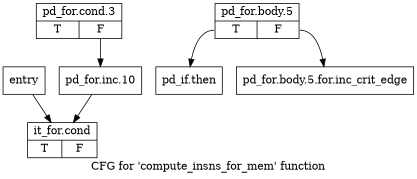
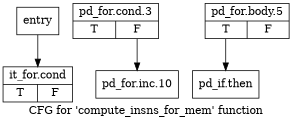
node "pd_for.body.5.for.inc_crit_edge": removed
edge "pd_for.inc.10" -> "it_for.cond": removed
